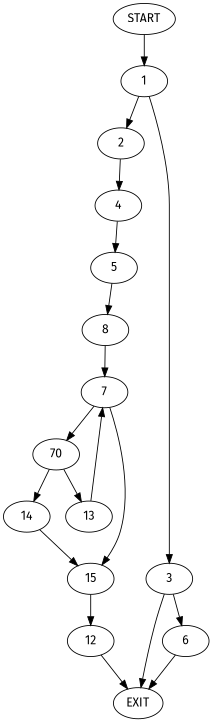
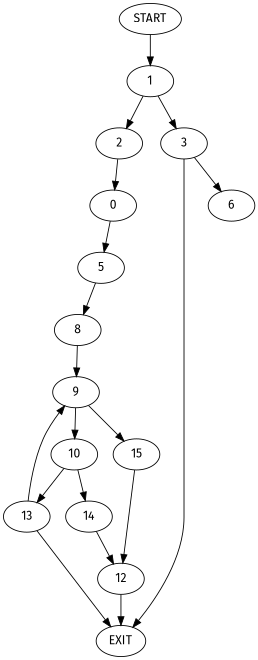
node "4": label "4" -> "0"
node "7": label "7" -> "9"
node "70": label "70" -> "10"
edge "14" -> "15": now "14" -> "12"
edge "6" -> "EXIT": now "13" -> "EXIT"
